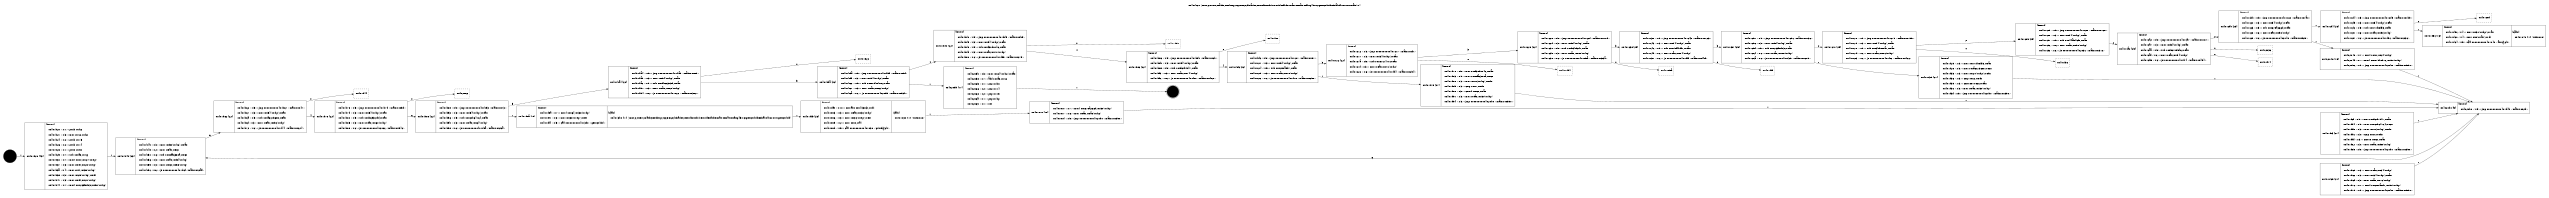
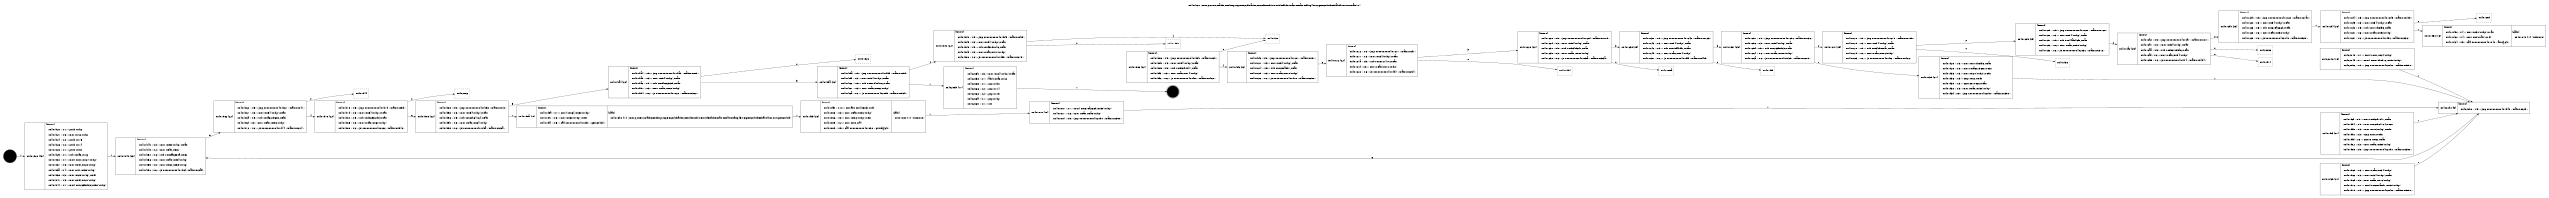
edge "0x401cbb [25]" -> "0x402048 [19]": removed, label "1"
edge "0x401bd0 [22]" -> "0x401be6 [22]": now "0x401bd0 [22]" -> "0x401f80"
node "0x401d7e [27]": removed
